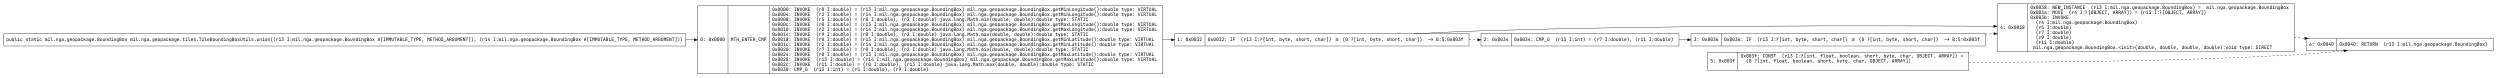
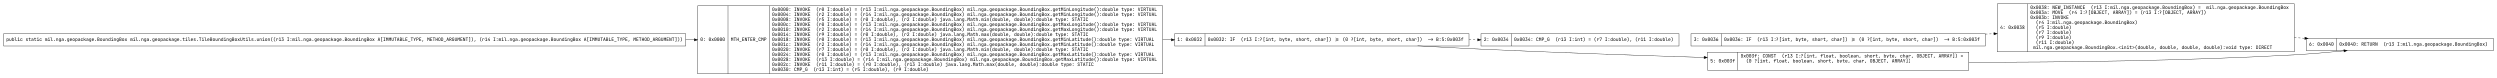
edge "1: 0x0032" -> "4: 0x0038": now "1: 0x0032" -> "5: 0x003f"
edge "2: 0x0034" -> "3: 0x0036": removed
edge "5: 0x003f" -> "6: 0x0040": style dashed -> solid
